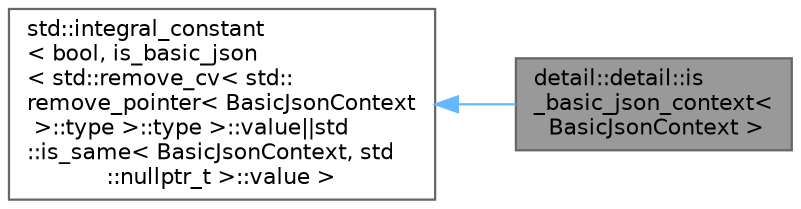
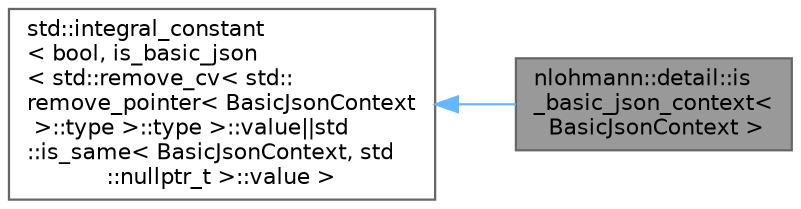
node "detail::detail::is _basic_json_context< BasicJsonContext >": label "detail::detail::is _basic_json_context< BasicJsonContext >" -> "nlohmann::detail::is _basic_json_context< BasicJsonContext >"
